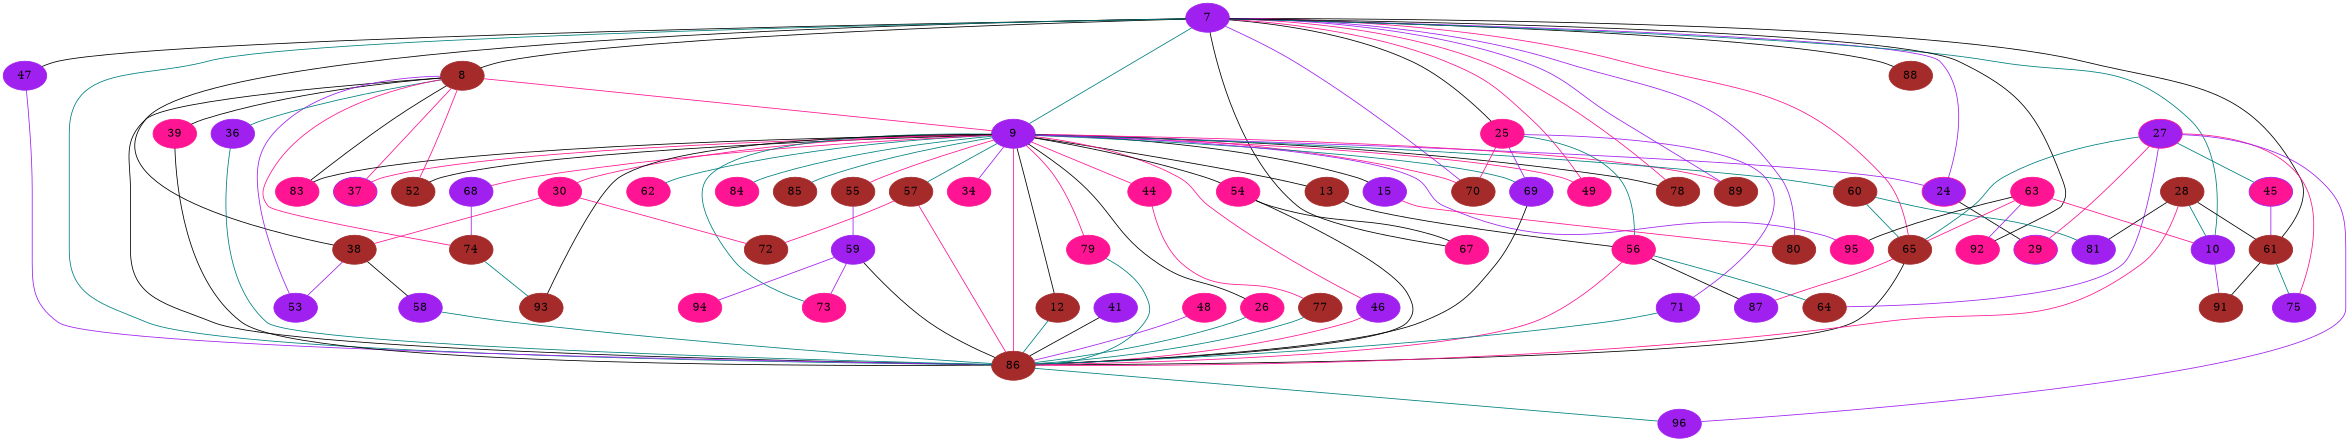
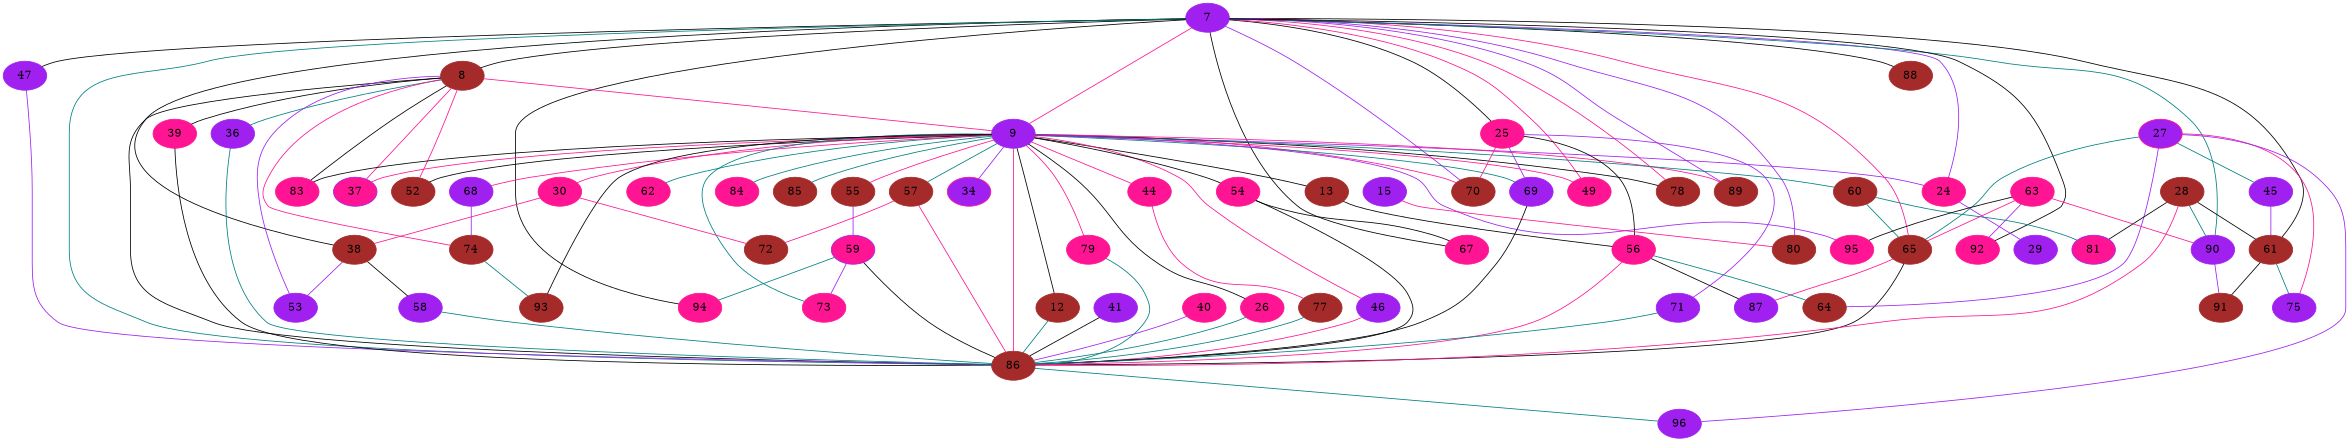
edge "7" -- "94": added
edge "7" -- "9": color teal -> deeppink
edge "9" -- "15": removed
edge "25" -- "56": color teal -> black
node "34": fillcolor deeppink -> purple
node "24": fillcolor purple -> deeppink
node "45": fillcolor deeppink -> purple
edge "27" -- "29": removed
edge "24" -- "29": color black -> purple
node "59": fillcolor purple -> deeppink
node "29": fillcolor deeppink -> purple
node "81": fillcolor purple -> deeppink
node "10": label "10" -> "90"
edge "59" -- "94": color purple -> teal
node "48": label "48" -> "40"
